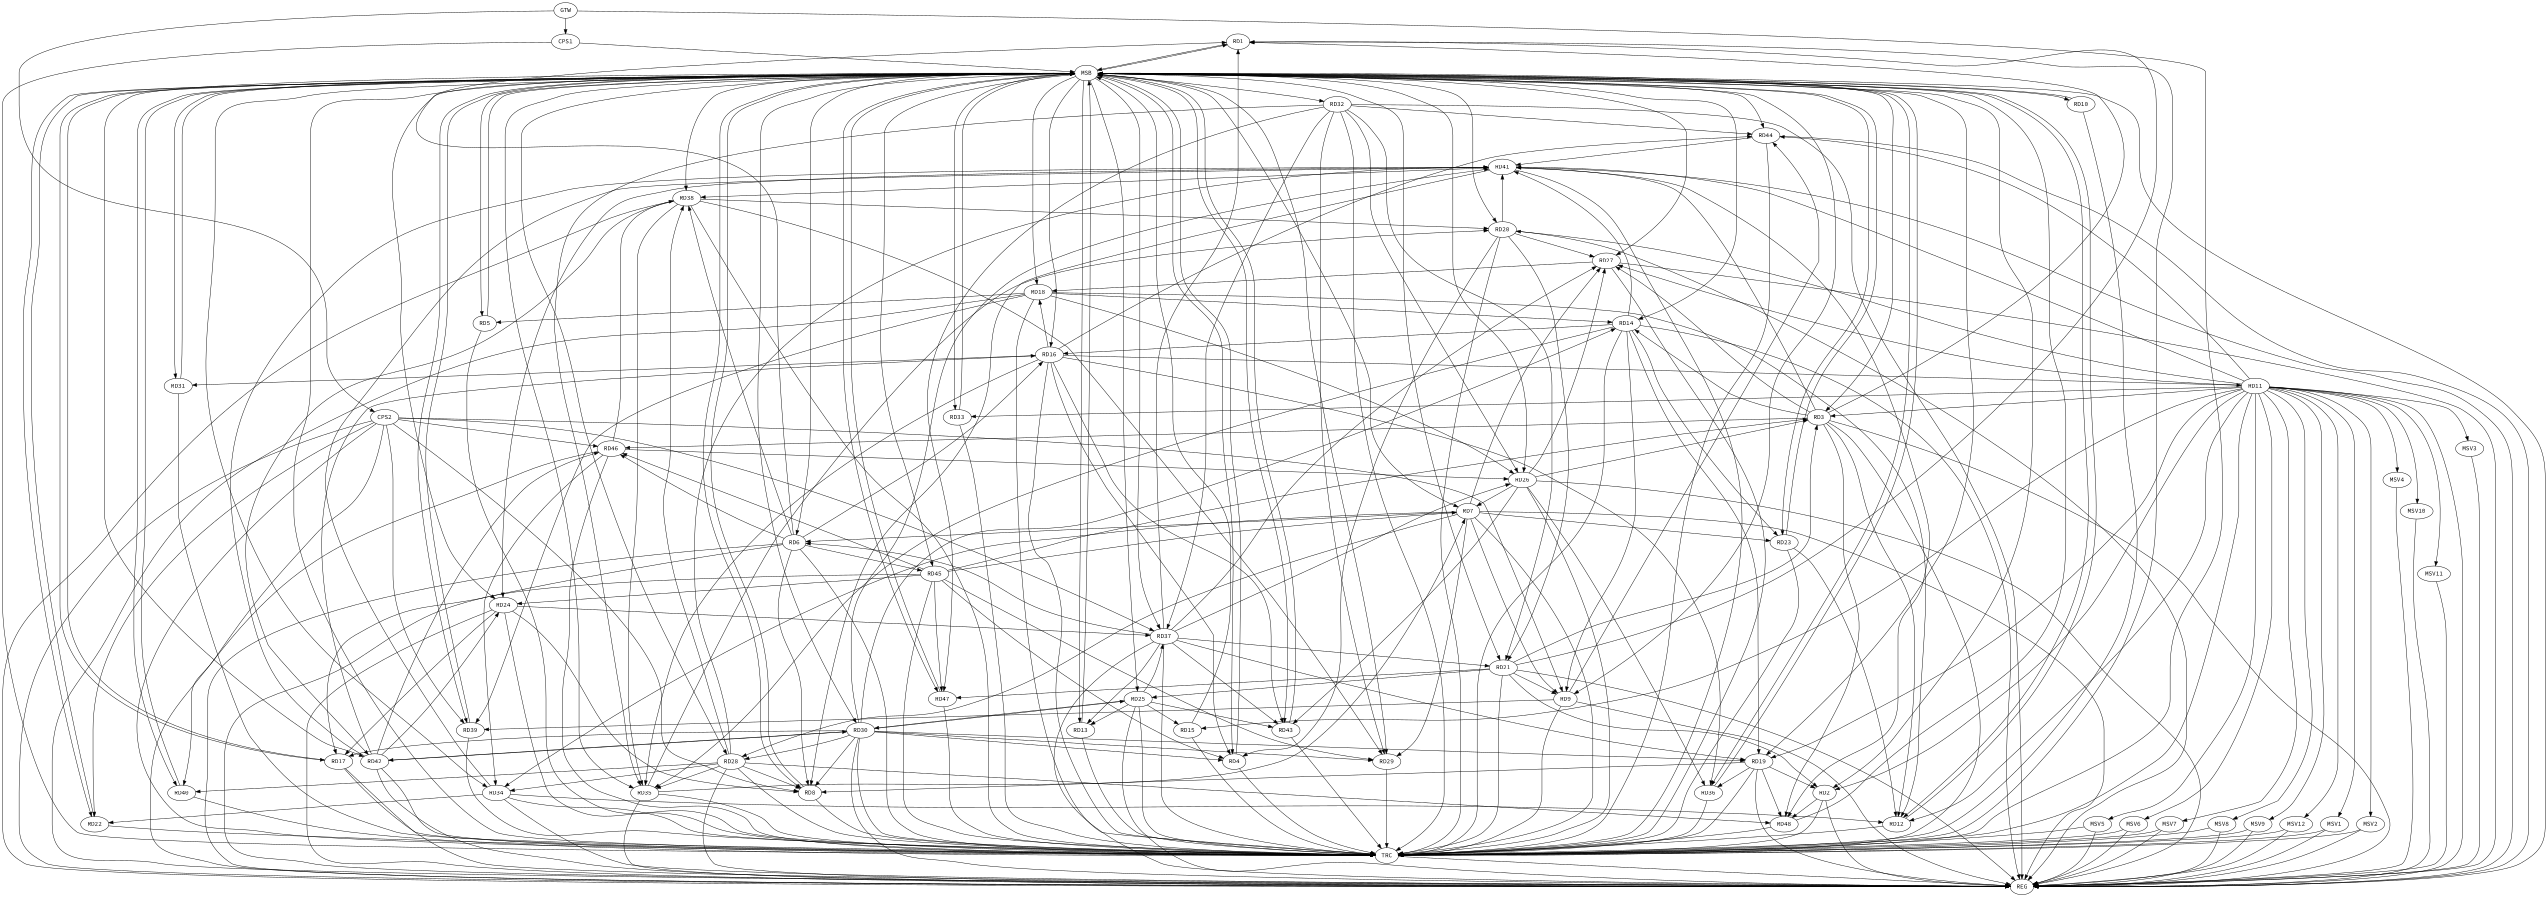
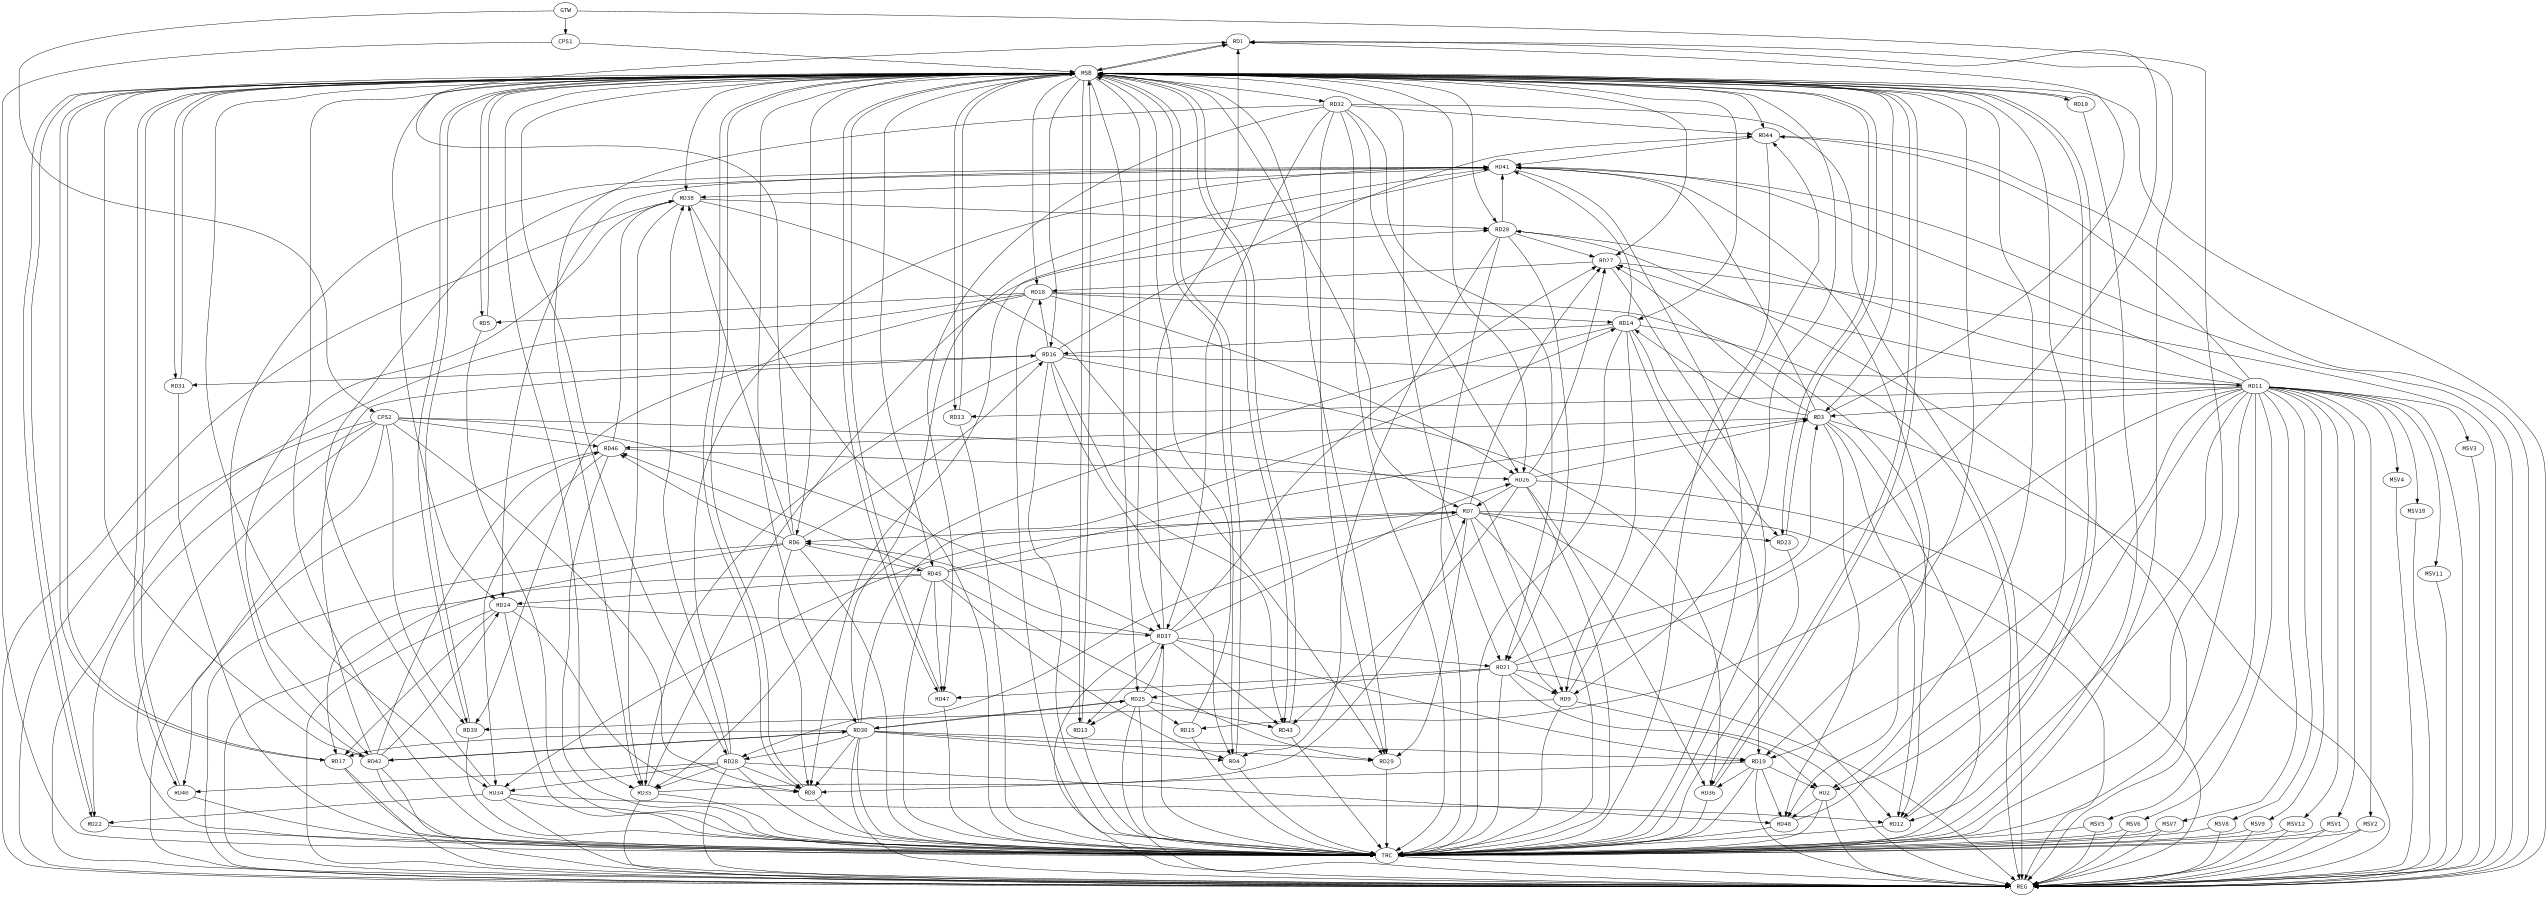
edge "RD23" -> "RD12": now "RD7" -> "RD12"
